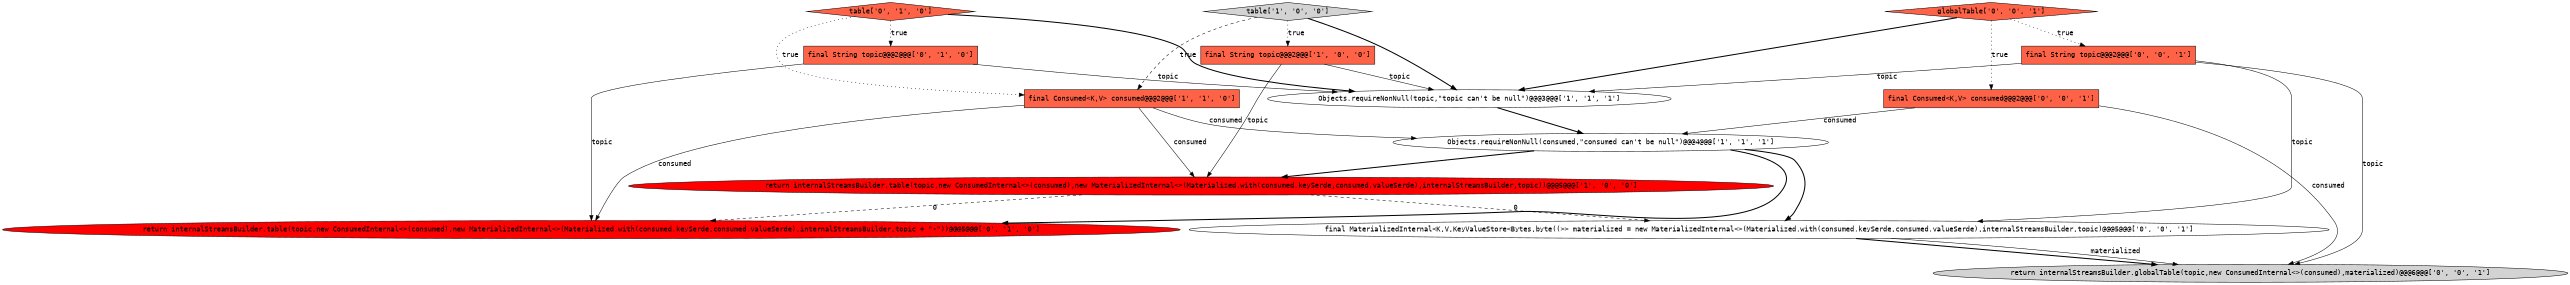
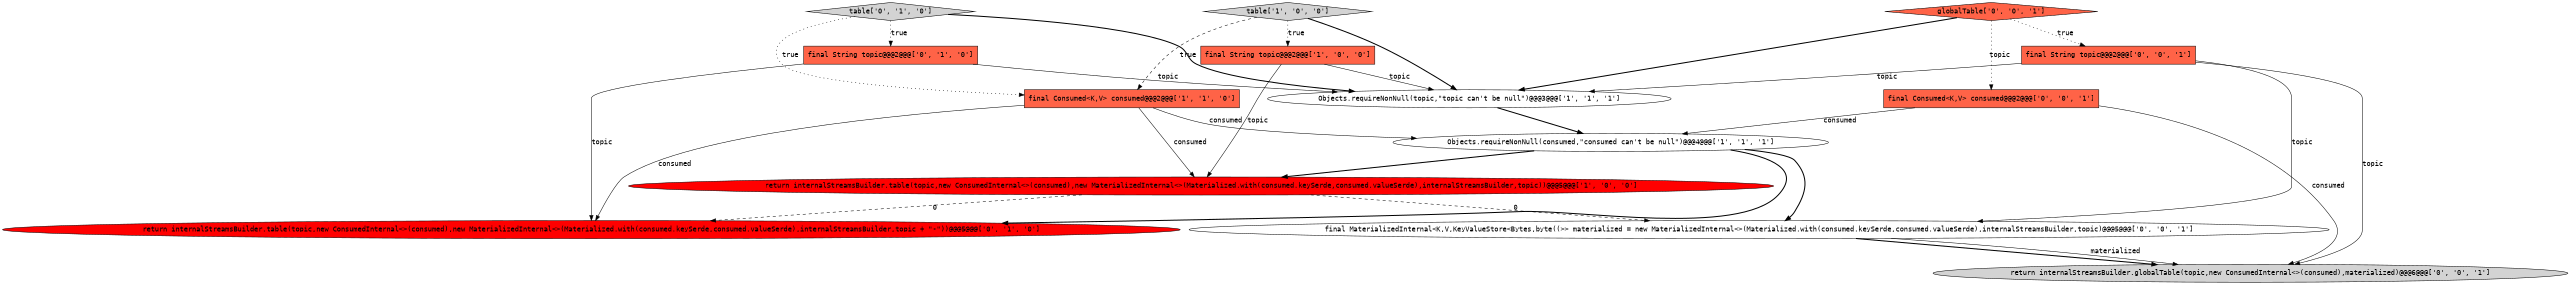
node "table['0', '1', '0']": fillcolor tomato -> lightgray
edge "globalTable['0', '0', '1']" -> "final Consumed<K,V> consumed@@@2@@@['0', '0', '1']": label "true" -> "topic"
